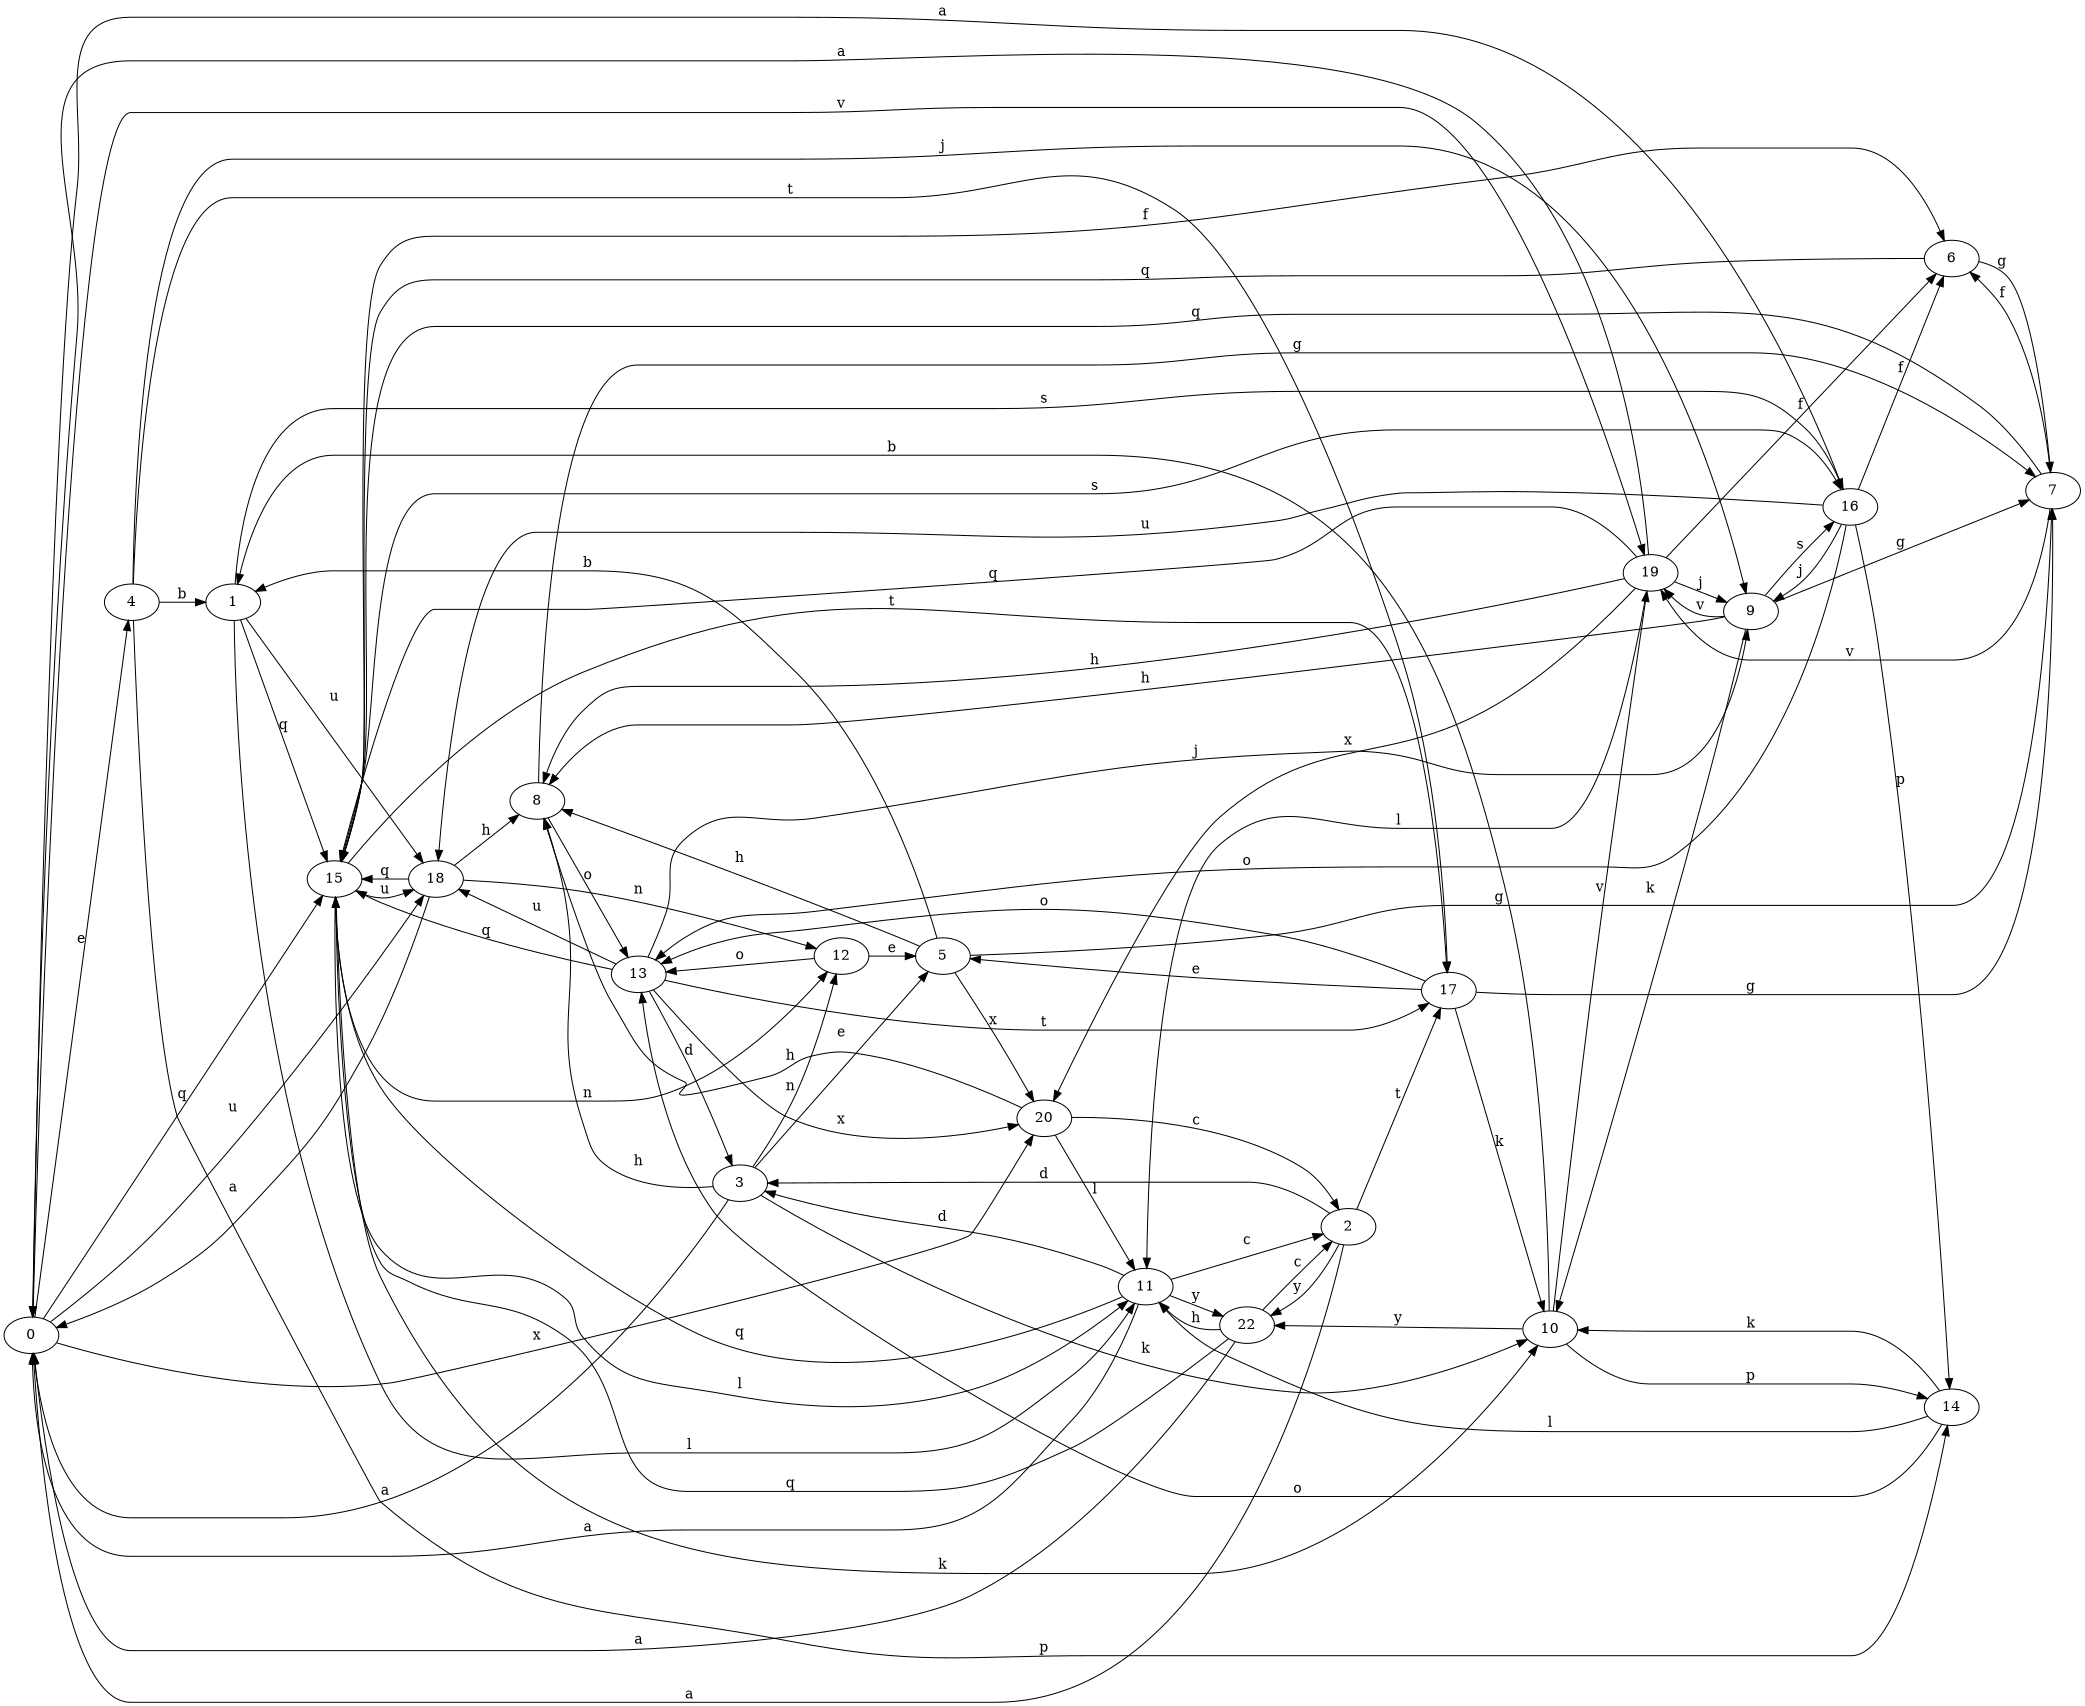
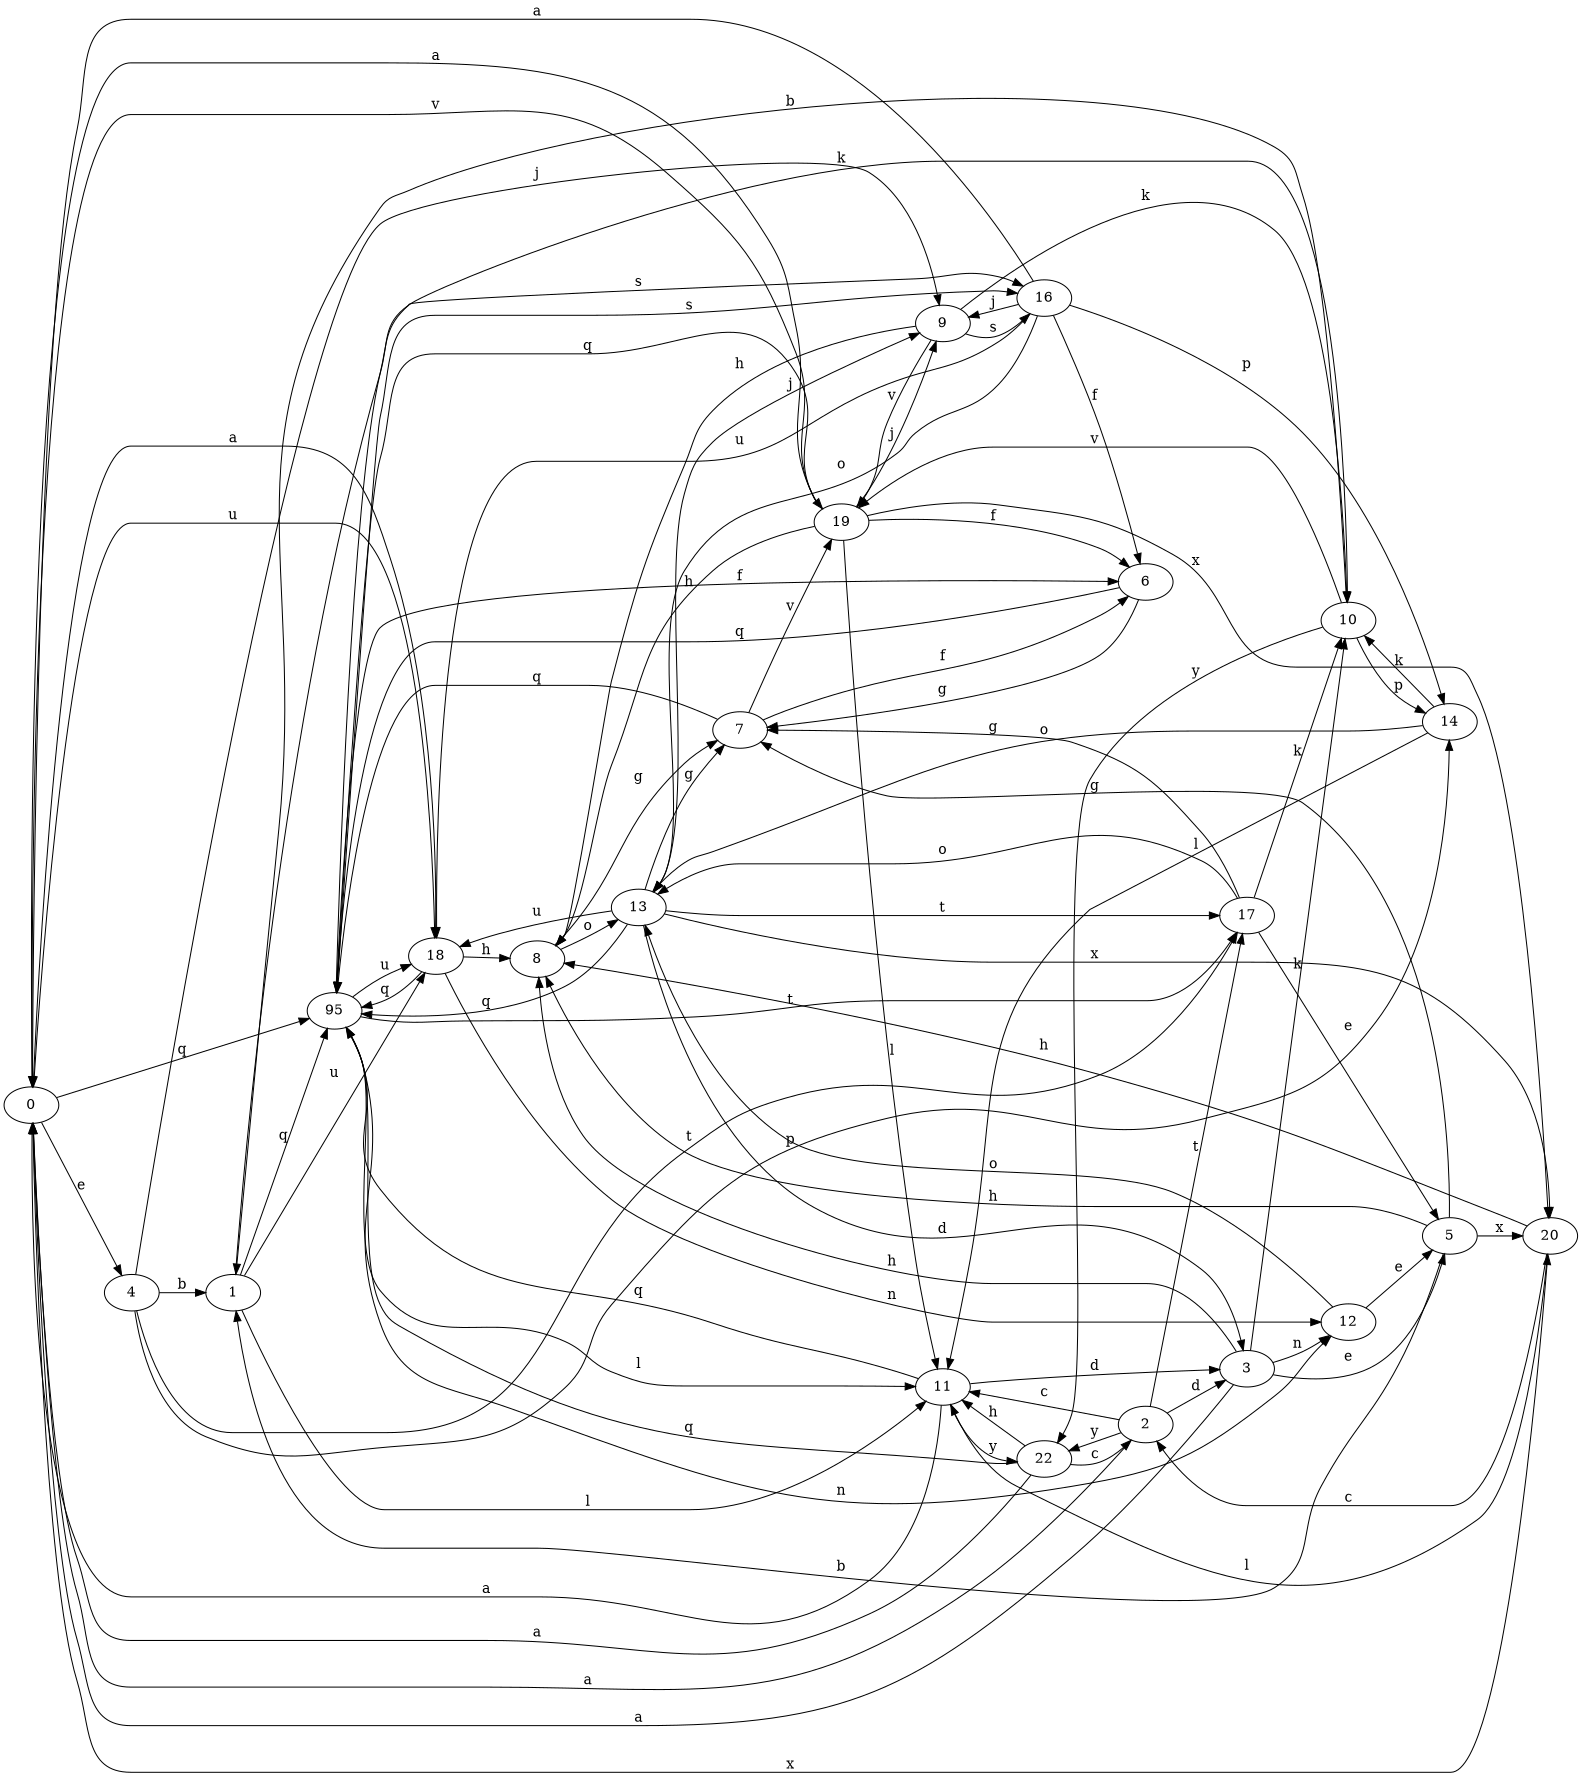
edge "9" -> "7": now "13" -> "7"
node "15": label "15" -> "95"
edge "11" -> "2": reversed
